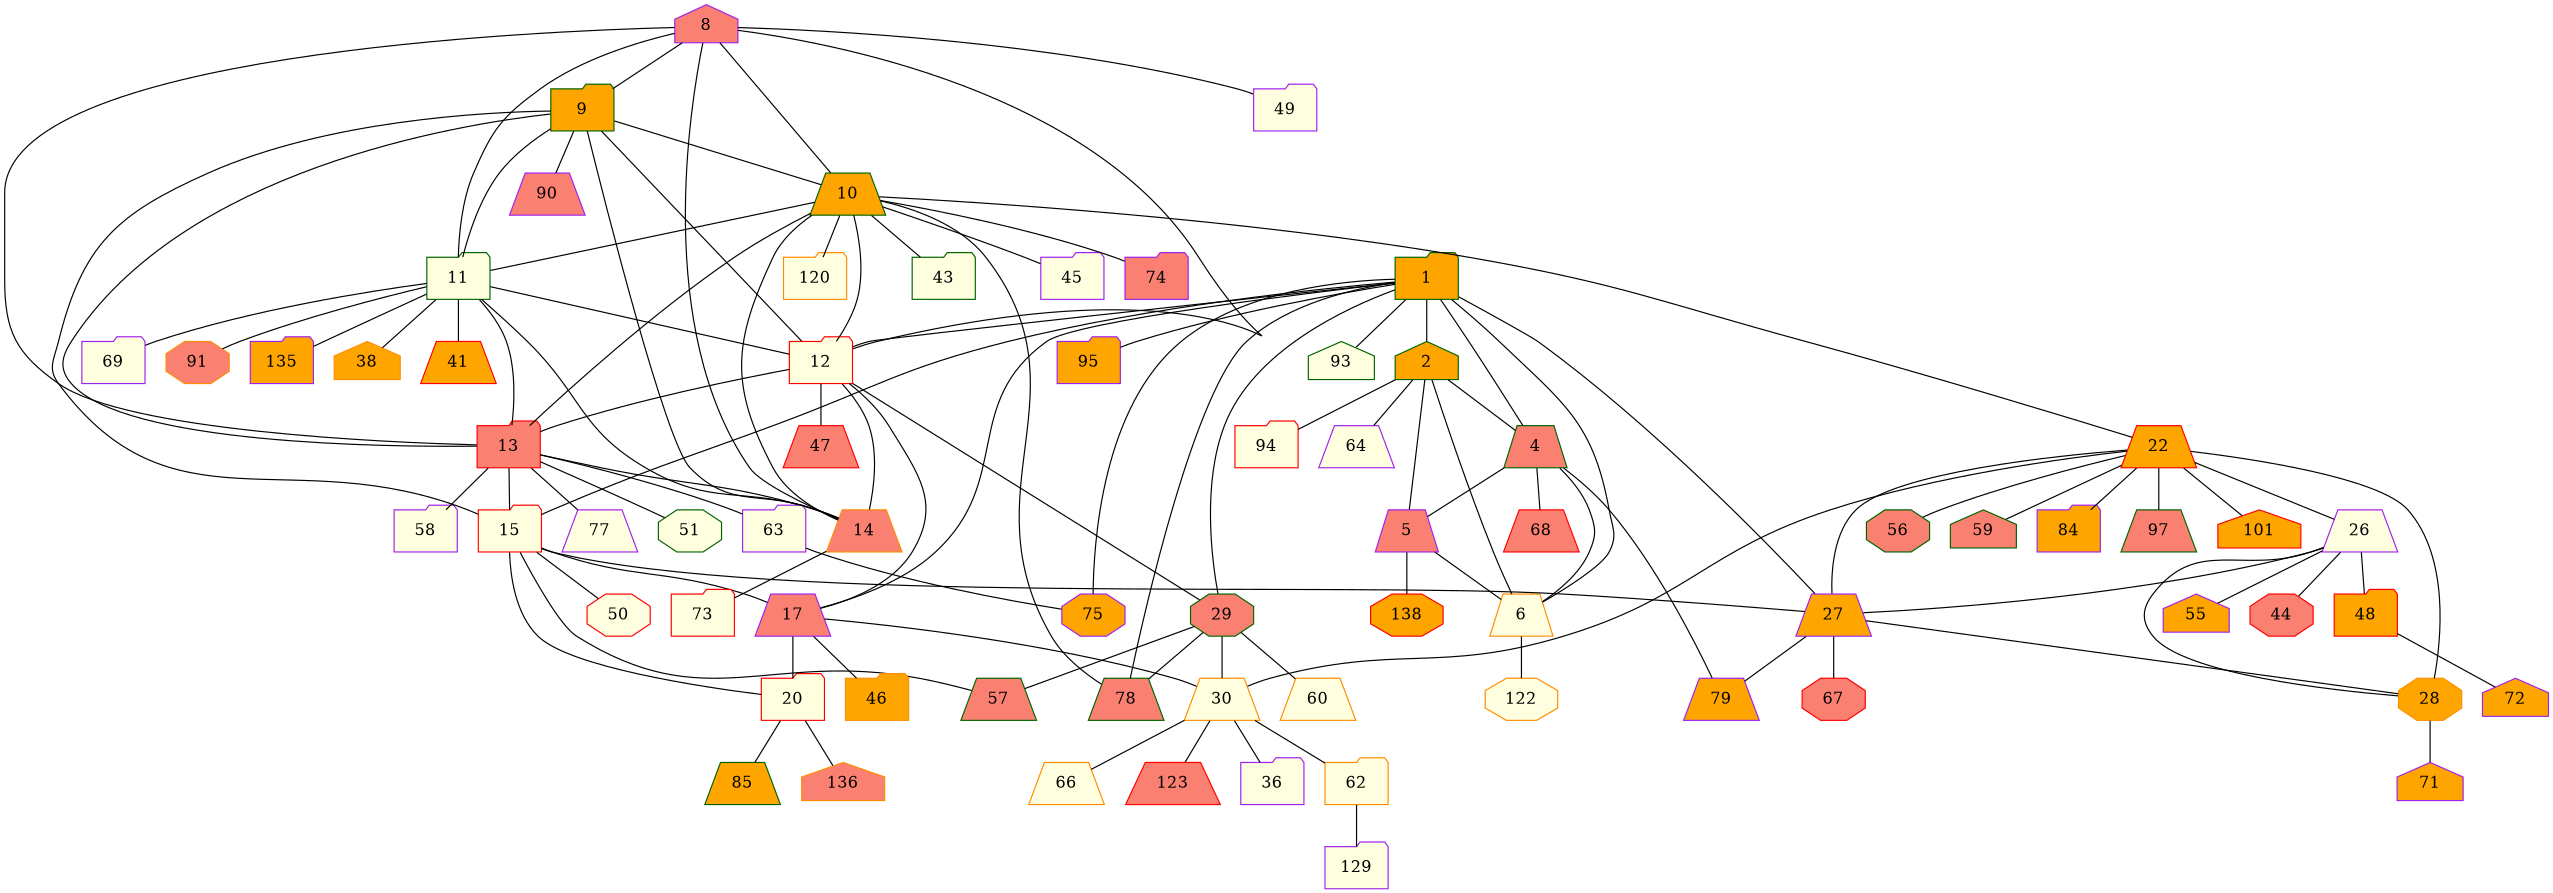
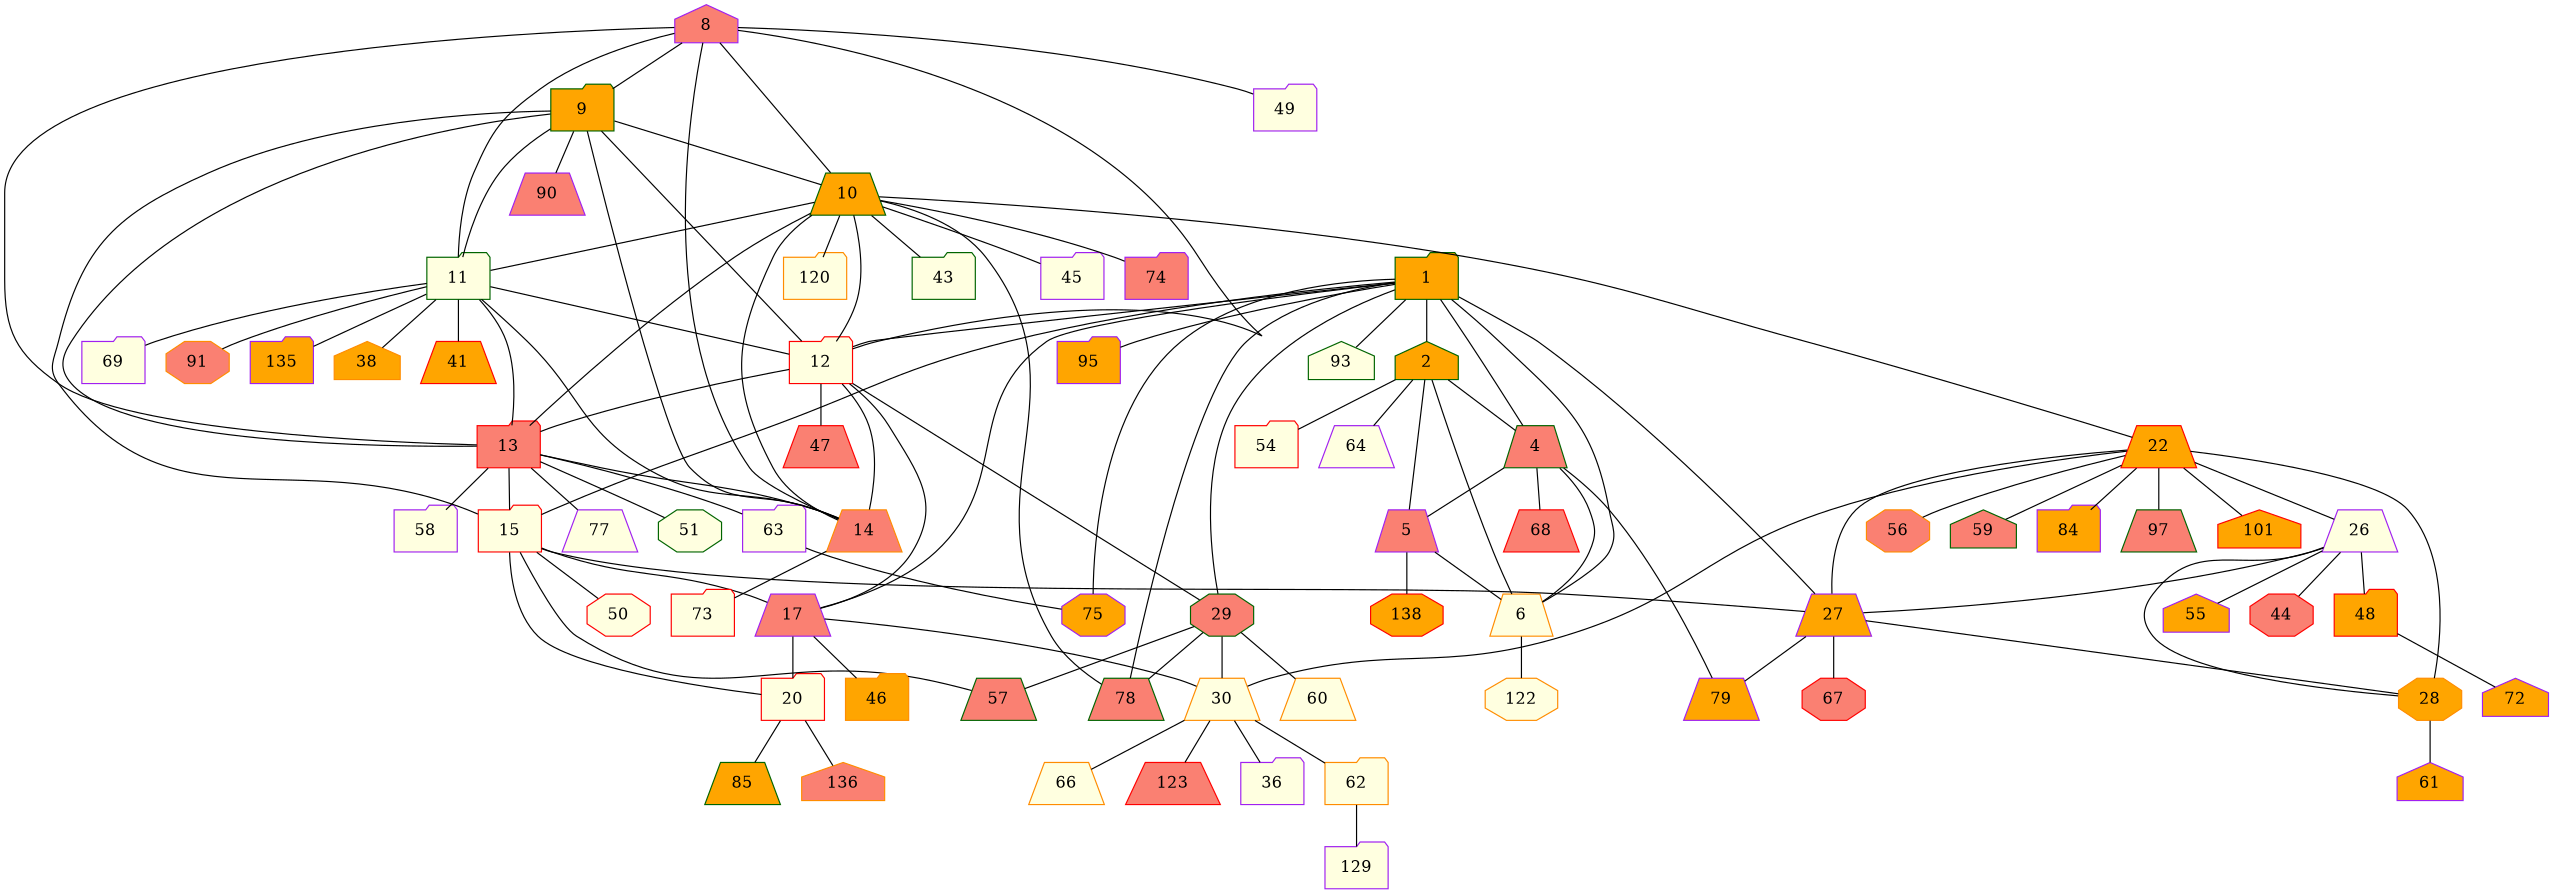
node "94": label "94" -> "54"
node "56": color darkgreen -> darkorange
node "71": label "71" -> "61"
